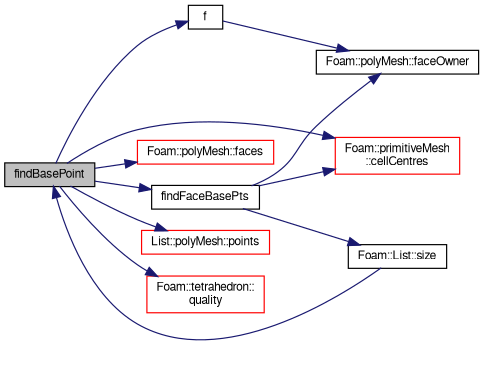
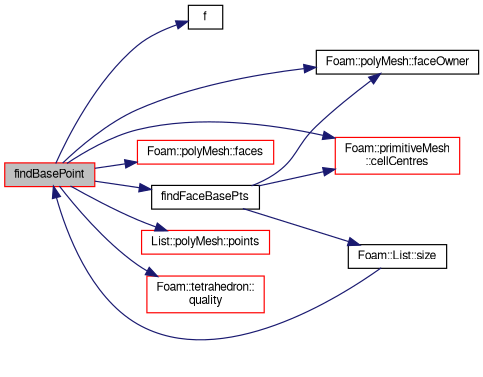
edge "f" -> "Foam::polyMesh::faceOwner": now "findBasePoint" -> "Foam::polyMesh::faceOwner"
node "findBasePoint": color black -> red
